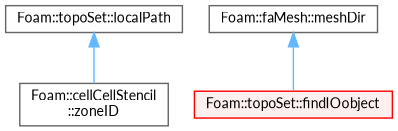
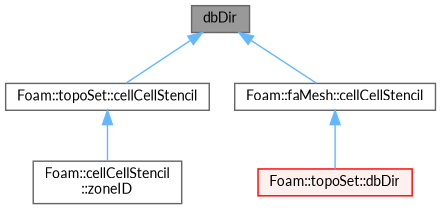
node "Foam::topoSet::localPath": label "Foam::topoSet::localPath" -> "Foam::topoSet::cellCellStencil"
node "dbDir": added
node "Foam::faMesh::meshDir": label "Foam::faMesh::meshDir" -> "Foam::faMesh::cellCellStencil"
node "Foam::topoSet::findIOobject": label "Foam::topoSet::findIOobject" -> "Foam::topoSet::dbDir"
